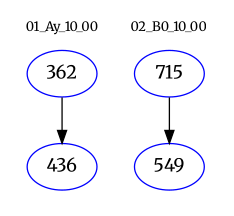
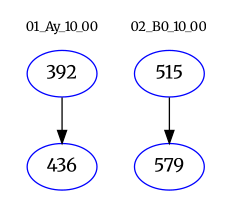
node "362": label "362" -> "392"
node "715": label "715" -> "515"
node "549": label "549" -> "579"
